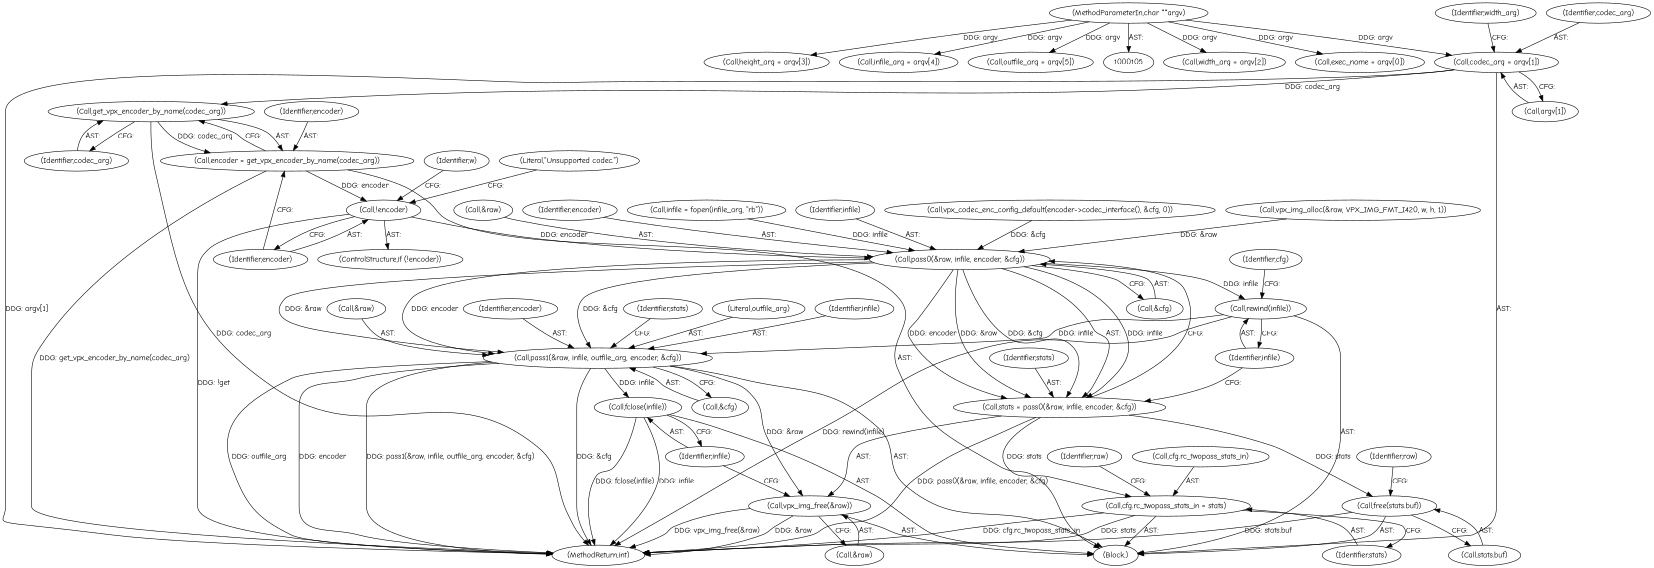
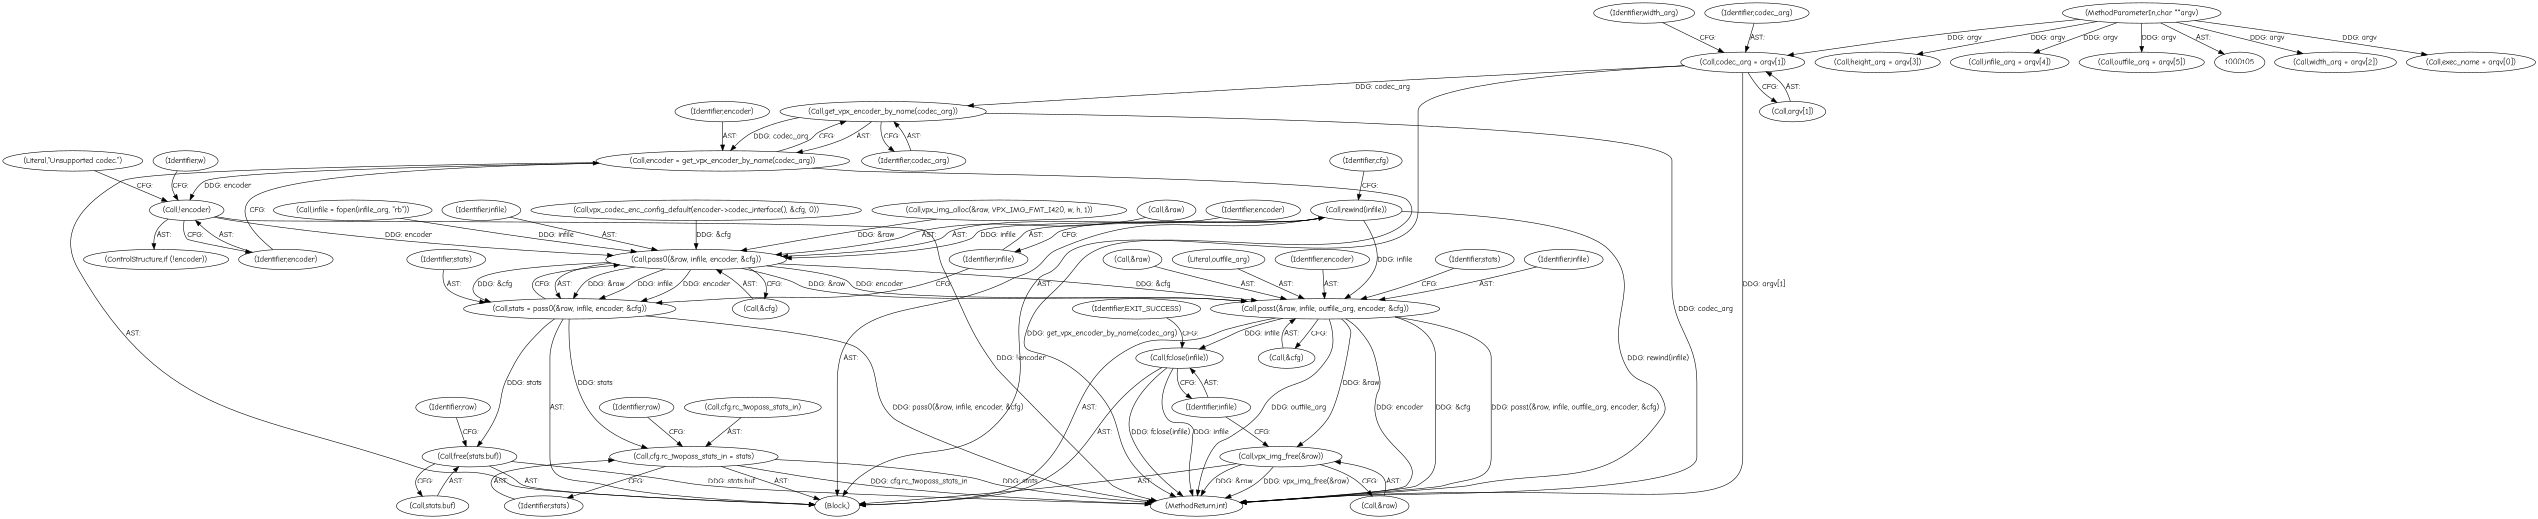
edge "(Call,pass0(&raw, infile, encoder, &cfg))" -> "(Call,rewind(infile))": reversed
node "(Identifier,EXIT_SUCCESS)": added
edge "(Call,!encoder)" -> "(MethodReturn,int)": label "DDG: !get" -> "DDG: !encoder"
edge "(Call,stats = pass0(&raw, infile, encoder, &cfg))" -> "(Call,vpx_img_free(&raw))": now "(Call,stats = pass0(&raw, infile, encoder, &cfg))" -> "(Block,)"
